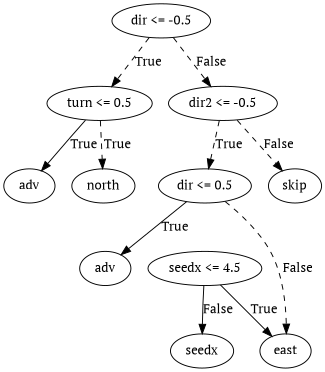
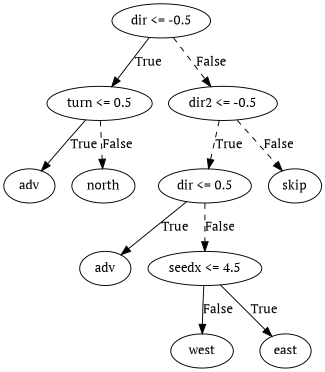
edge "dir <= -0.5" -> "turn <= 0.5": style dashed -> solid
edge "turn <= 0.5" -> "north": label "True" -> "False"
edge "dir <= 0.5" -> "east": now "dir <= 0.5" -> "seedx <= 4.5"
node "seedx": label "seedx" -> "west"
